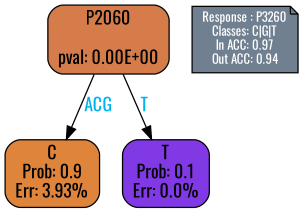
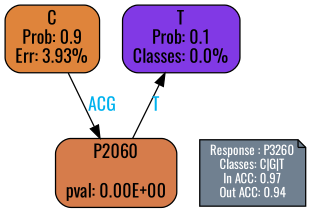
edge "P2060 pval: 0.00E+00" -> "C Prob: 0.9 Err: 3.93%": reversed
node "T Prob: 0.1 Err: 0.0%": label "T Prob: 0.1 Err: 0.0%" -> "T Prob: 0.1 Classes: 0.0%"
